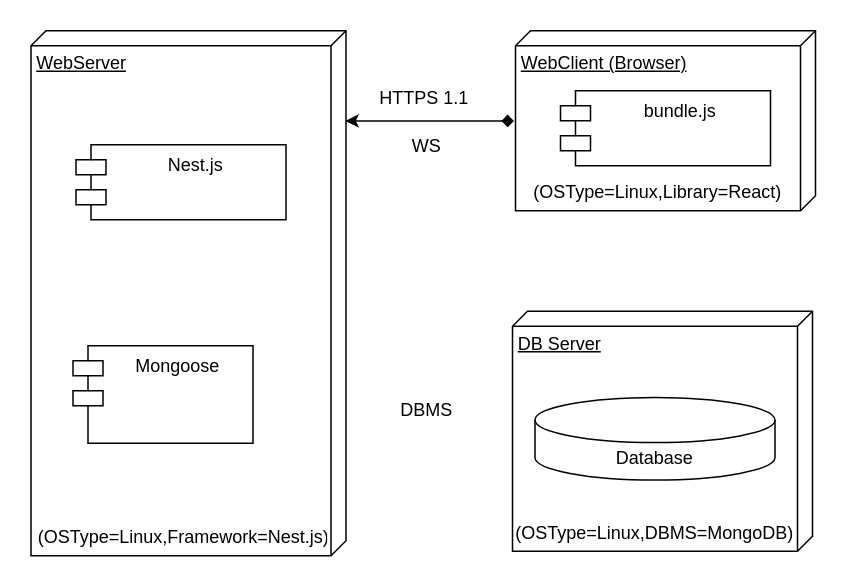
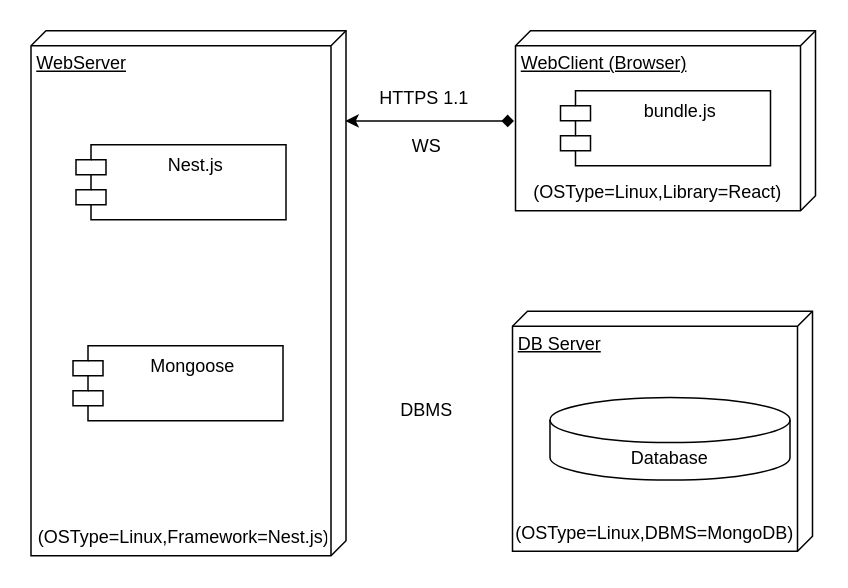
node "Mongoose": size 180x98 -> 210x75
node "Database": moved (655, 439) -> (670, 439)
